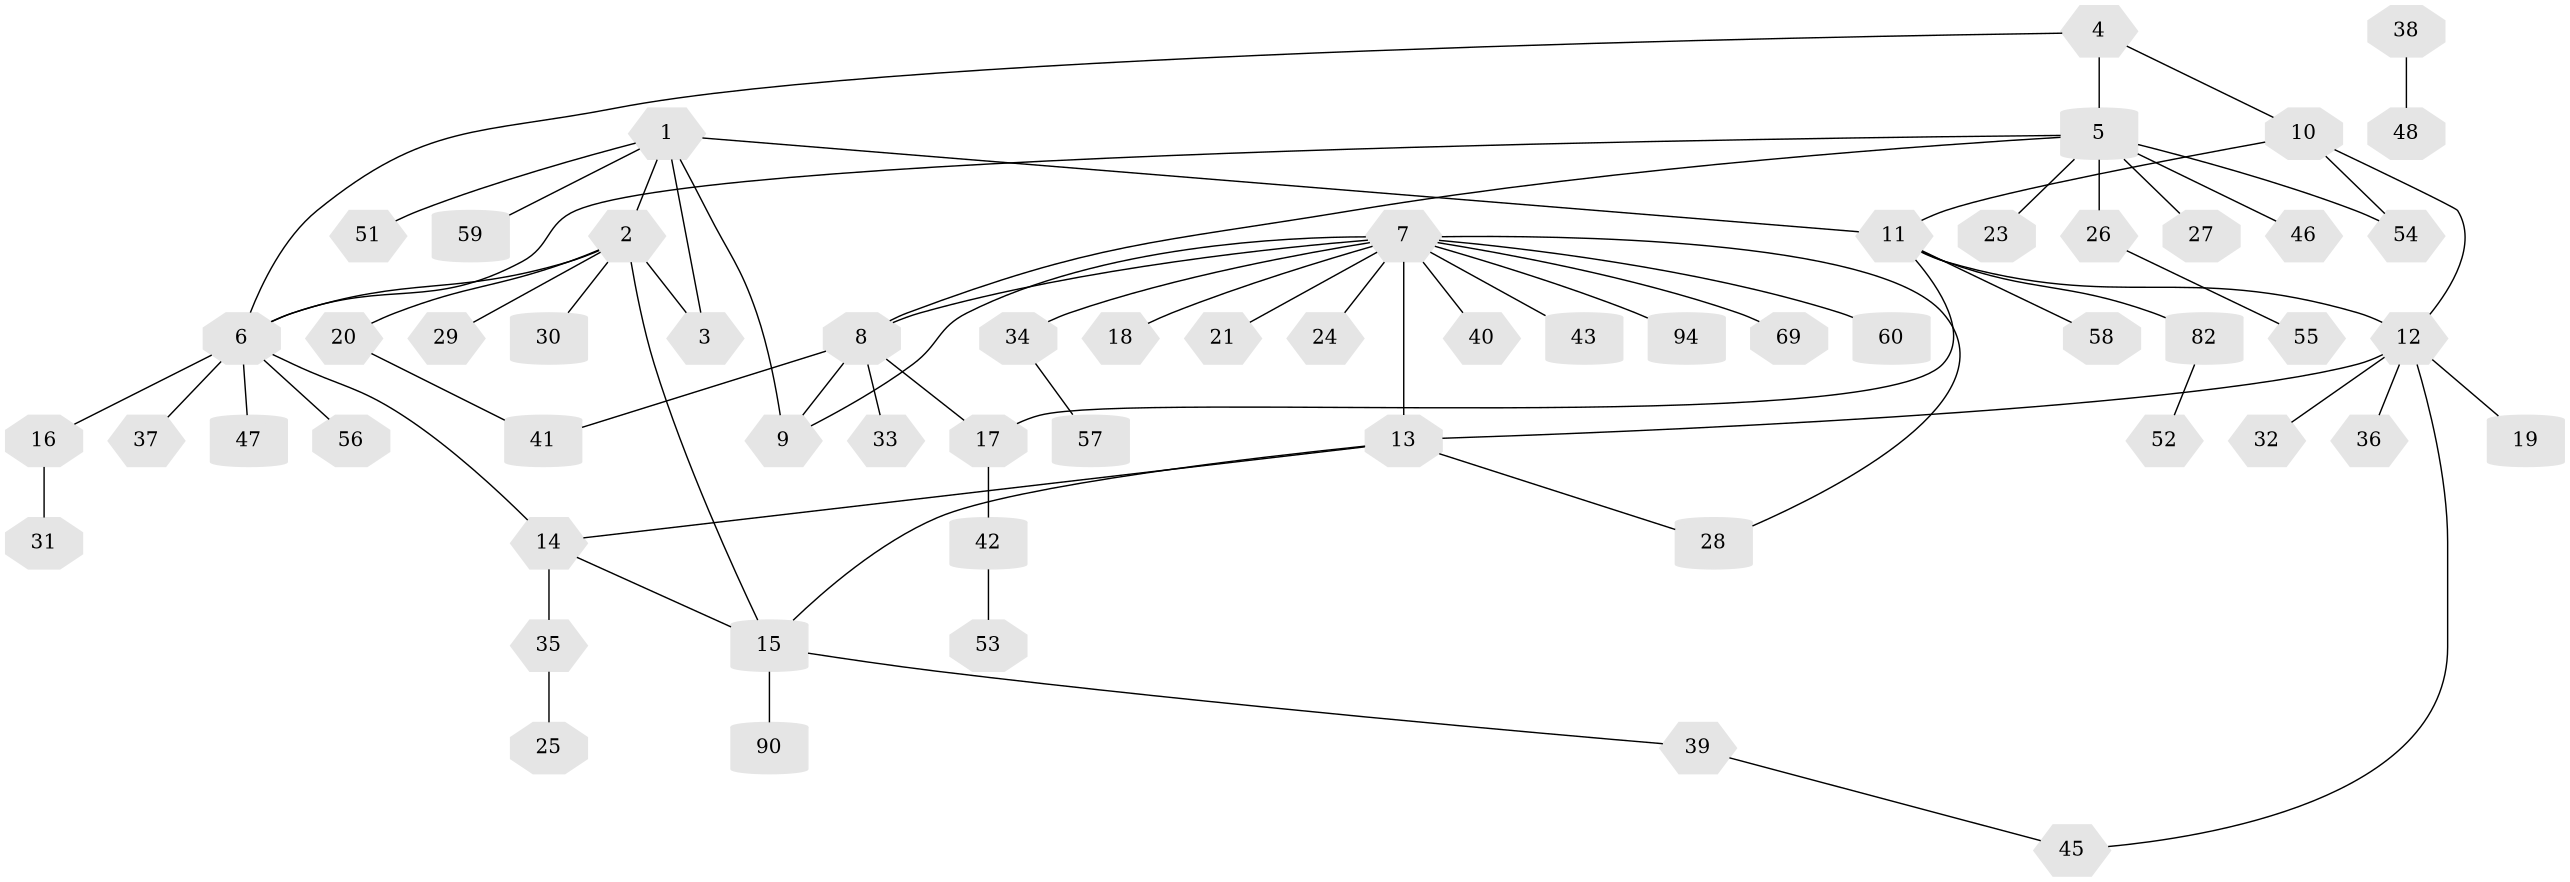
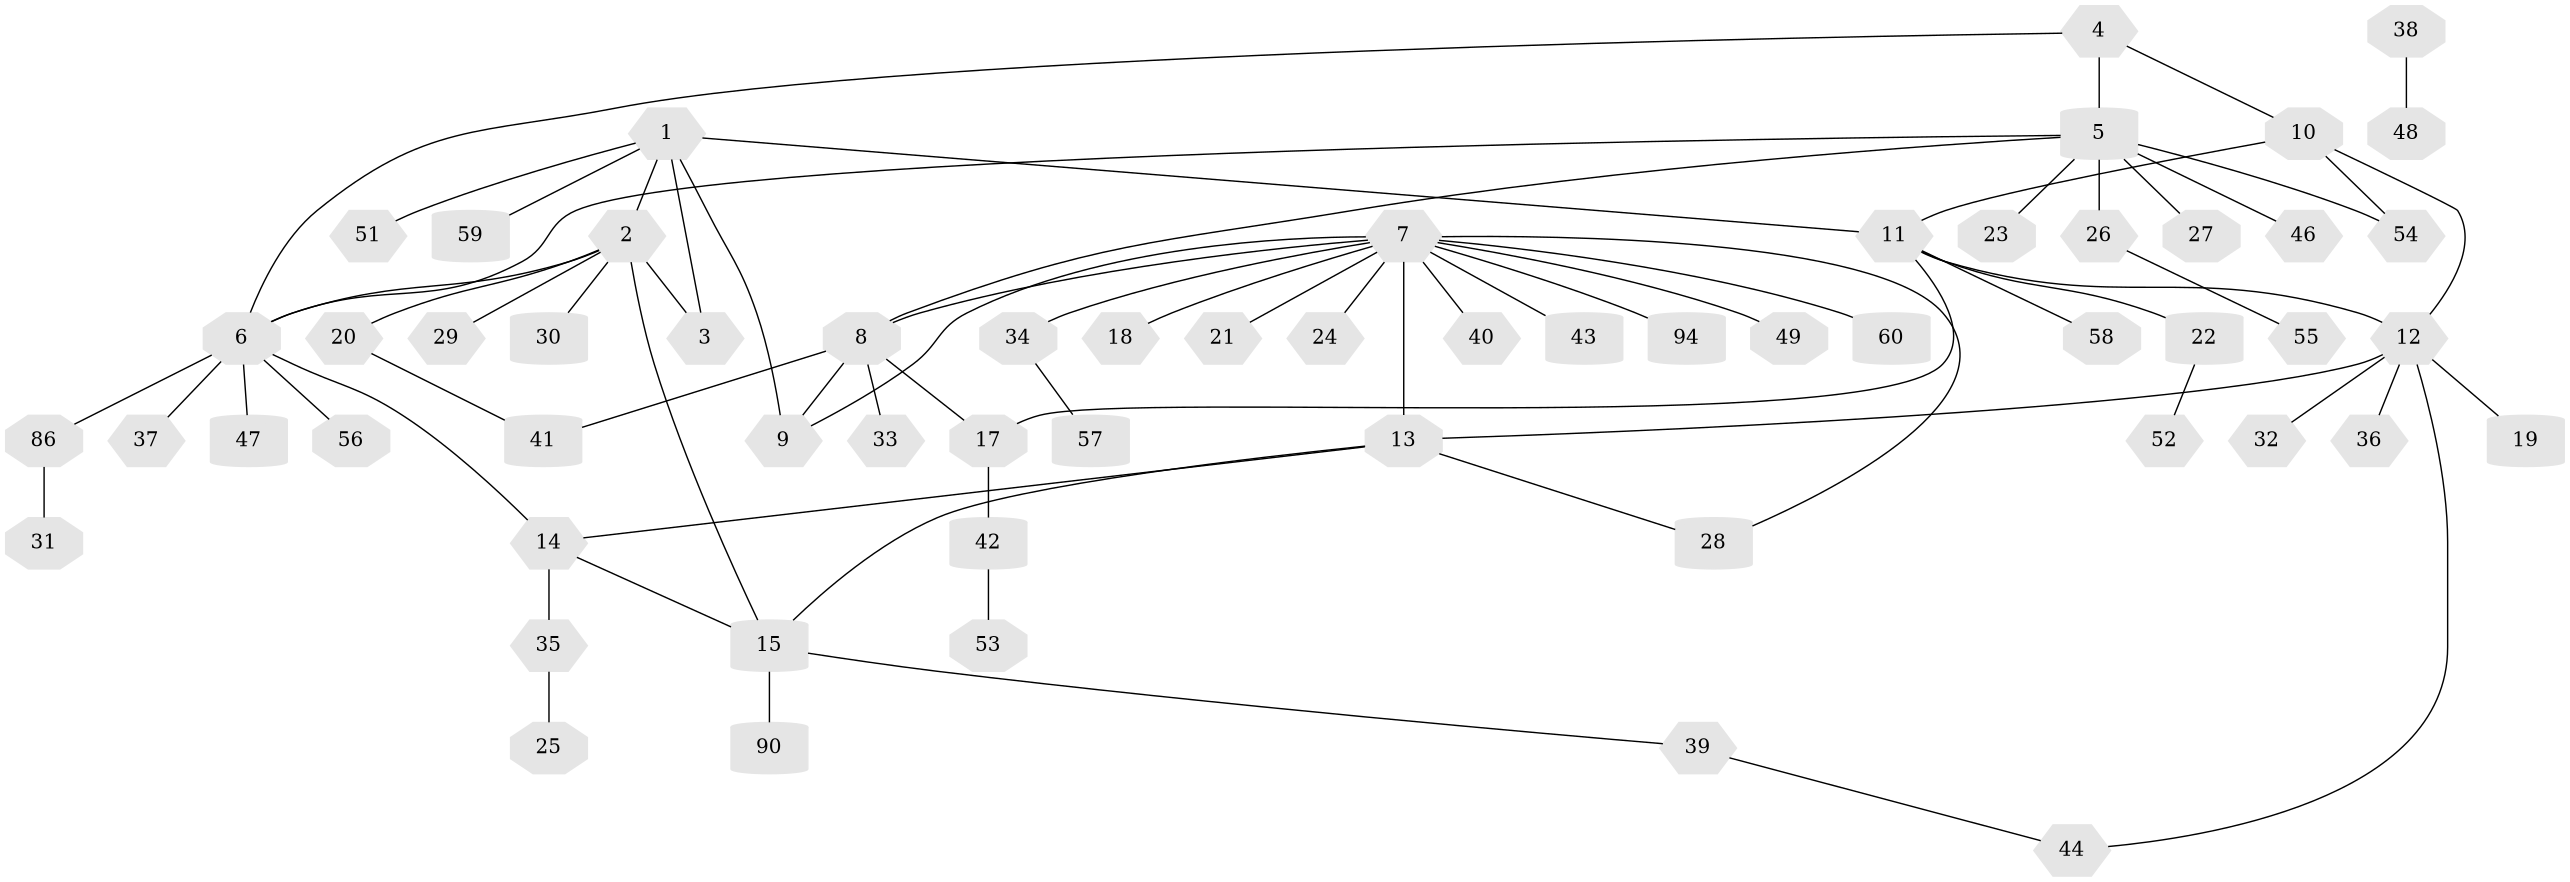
node "69": label "69" -> "49"
node "82": label "82" -> "22"
node "16": label "16" -> "86"
node "45": label "45" -> "44"
